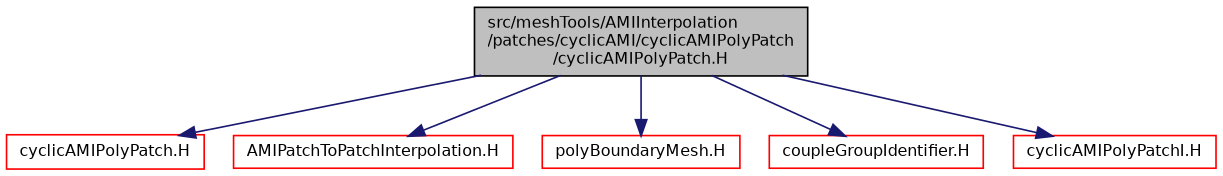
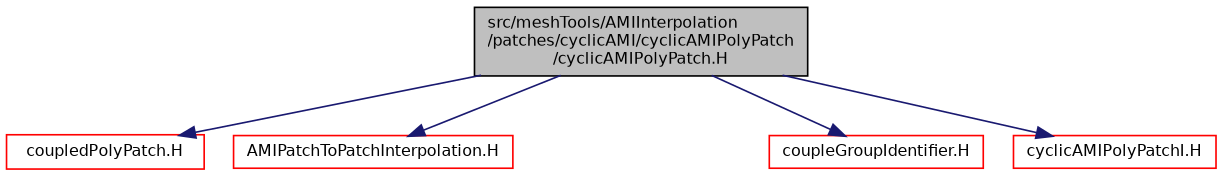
node "cyclicAMIPolyPatch.H": label "cyclicAMIPolyPatch.H" -> "coupledPolyPatch.H"
node "polyBoundaryMesh.H": removed
